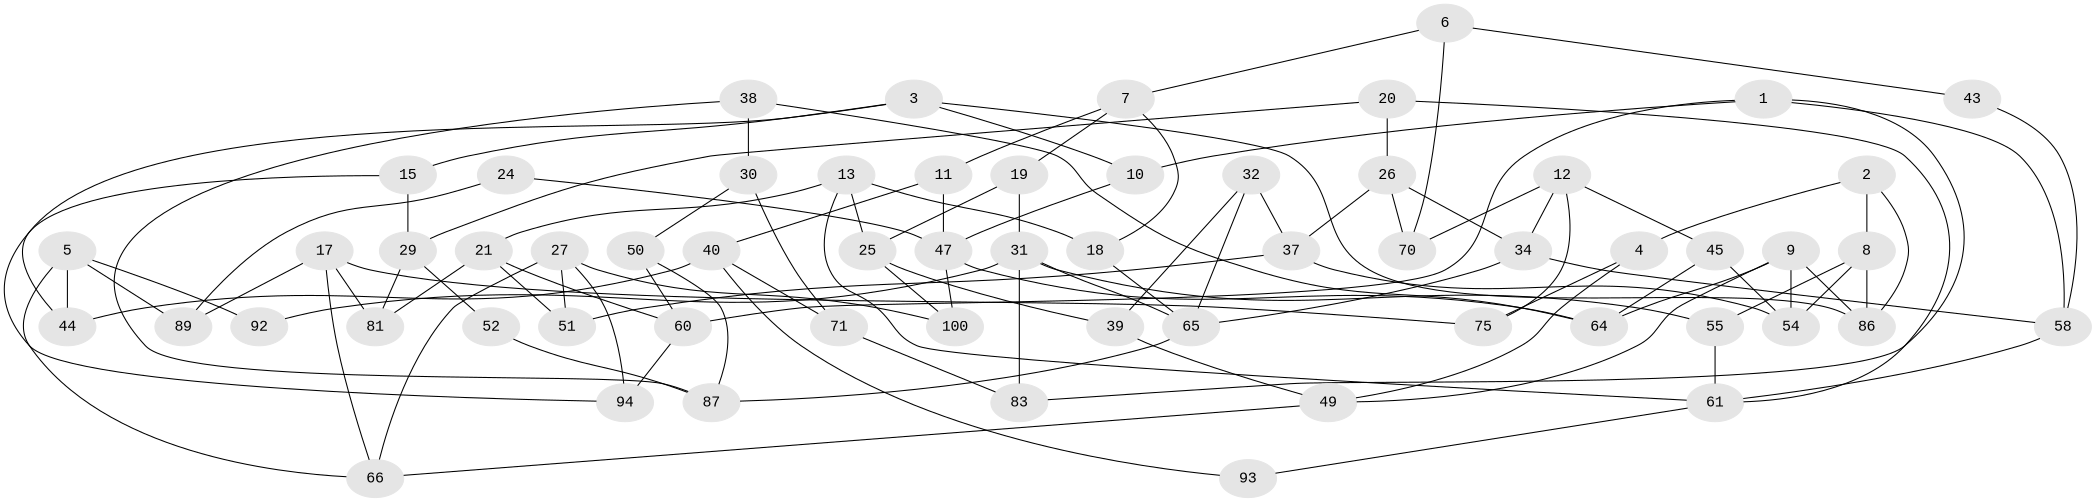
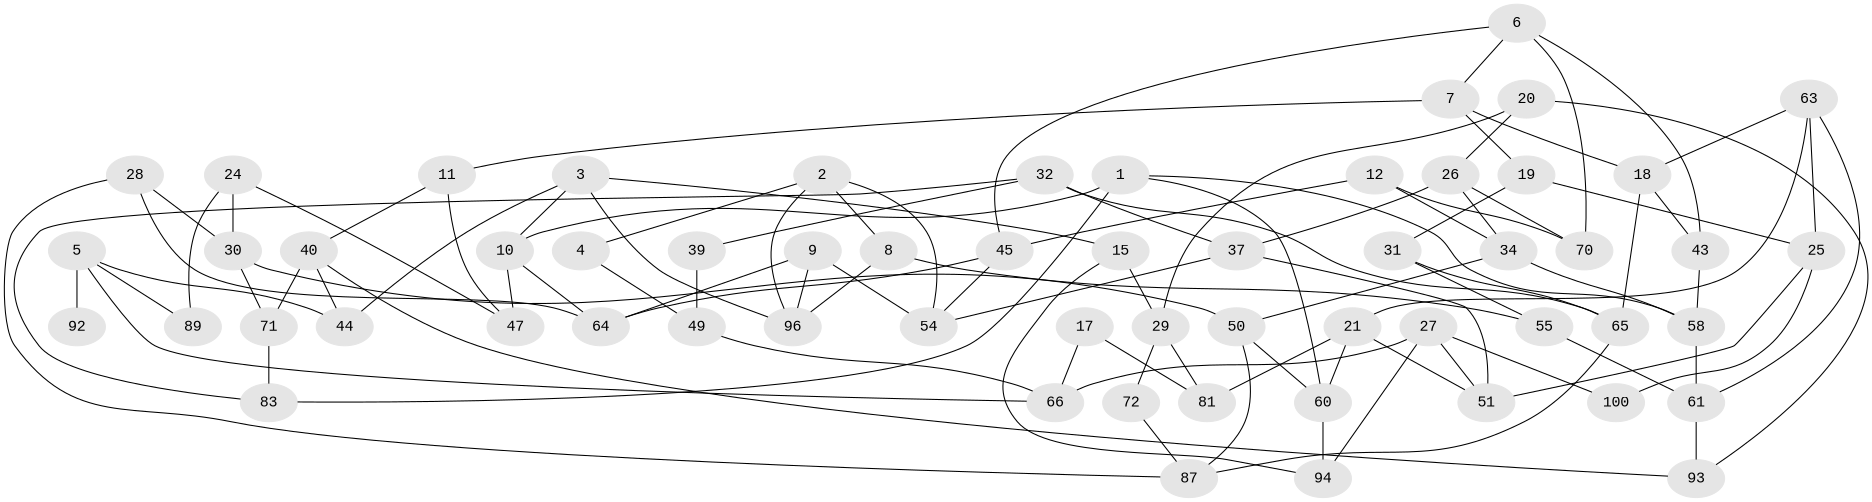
edge "6" -- "45": added
node "38": label "38" -> "28"
edge "20" -- "61": now "20" -- "93"
node "13": label "13" -> "63"
edge "18" -- "43": added
edge "24" -- "30": added
edge "8" -- "54": now "2" -- "54"
edge "17" -- "89": removed
edge "47" -- "100": removed
edge "25" -- "39": now "25" -- "51"
edge "47" -- "64": now "10" -- "64"
edge "31" -- "92": removed
edge "34" -- "65": now "34" -- "50"
node "52": label "52" -> "72"
edge "31" -- "83": now "32" -- "83"
node "75": removed
node "86": label "86" -> "96"
edge "9" -- "49": removed
